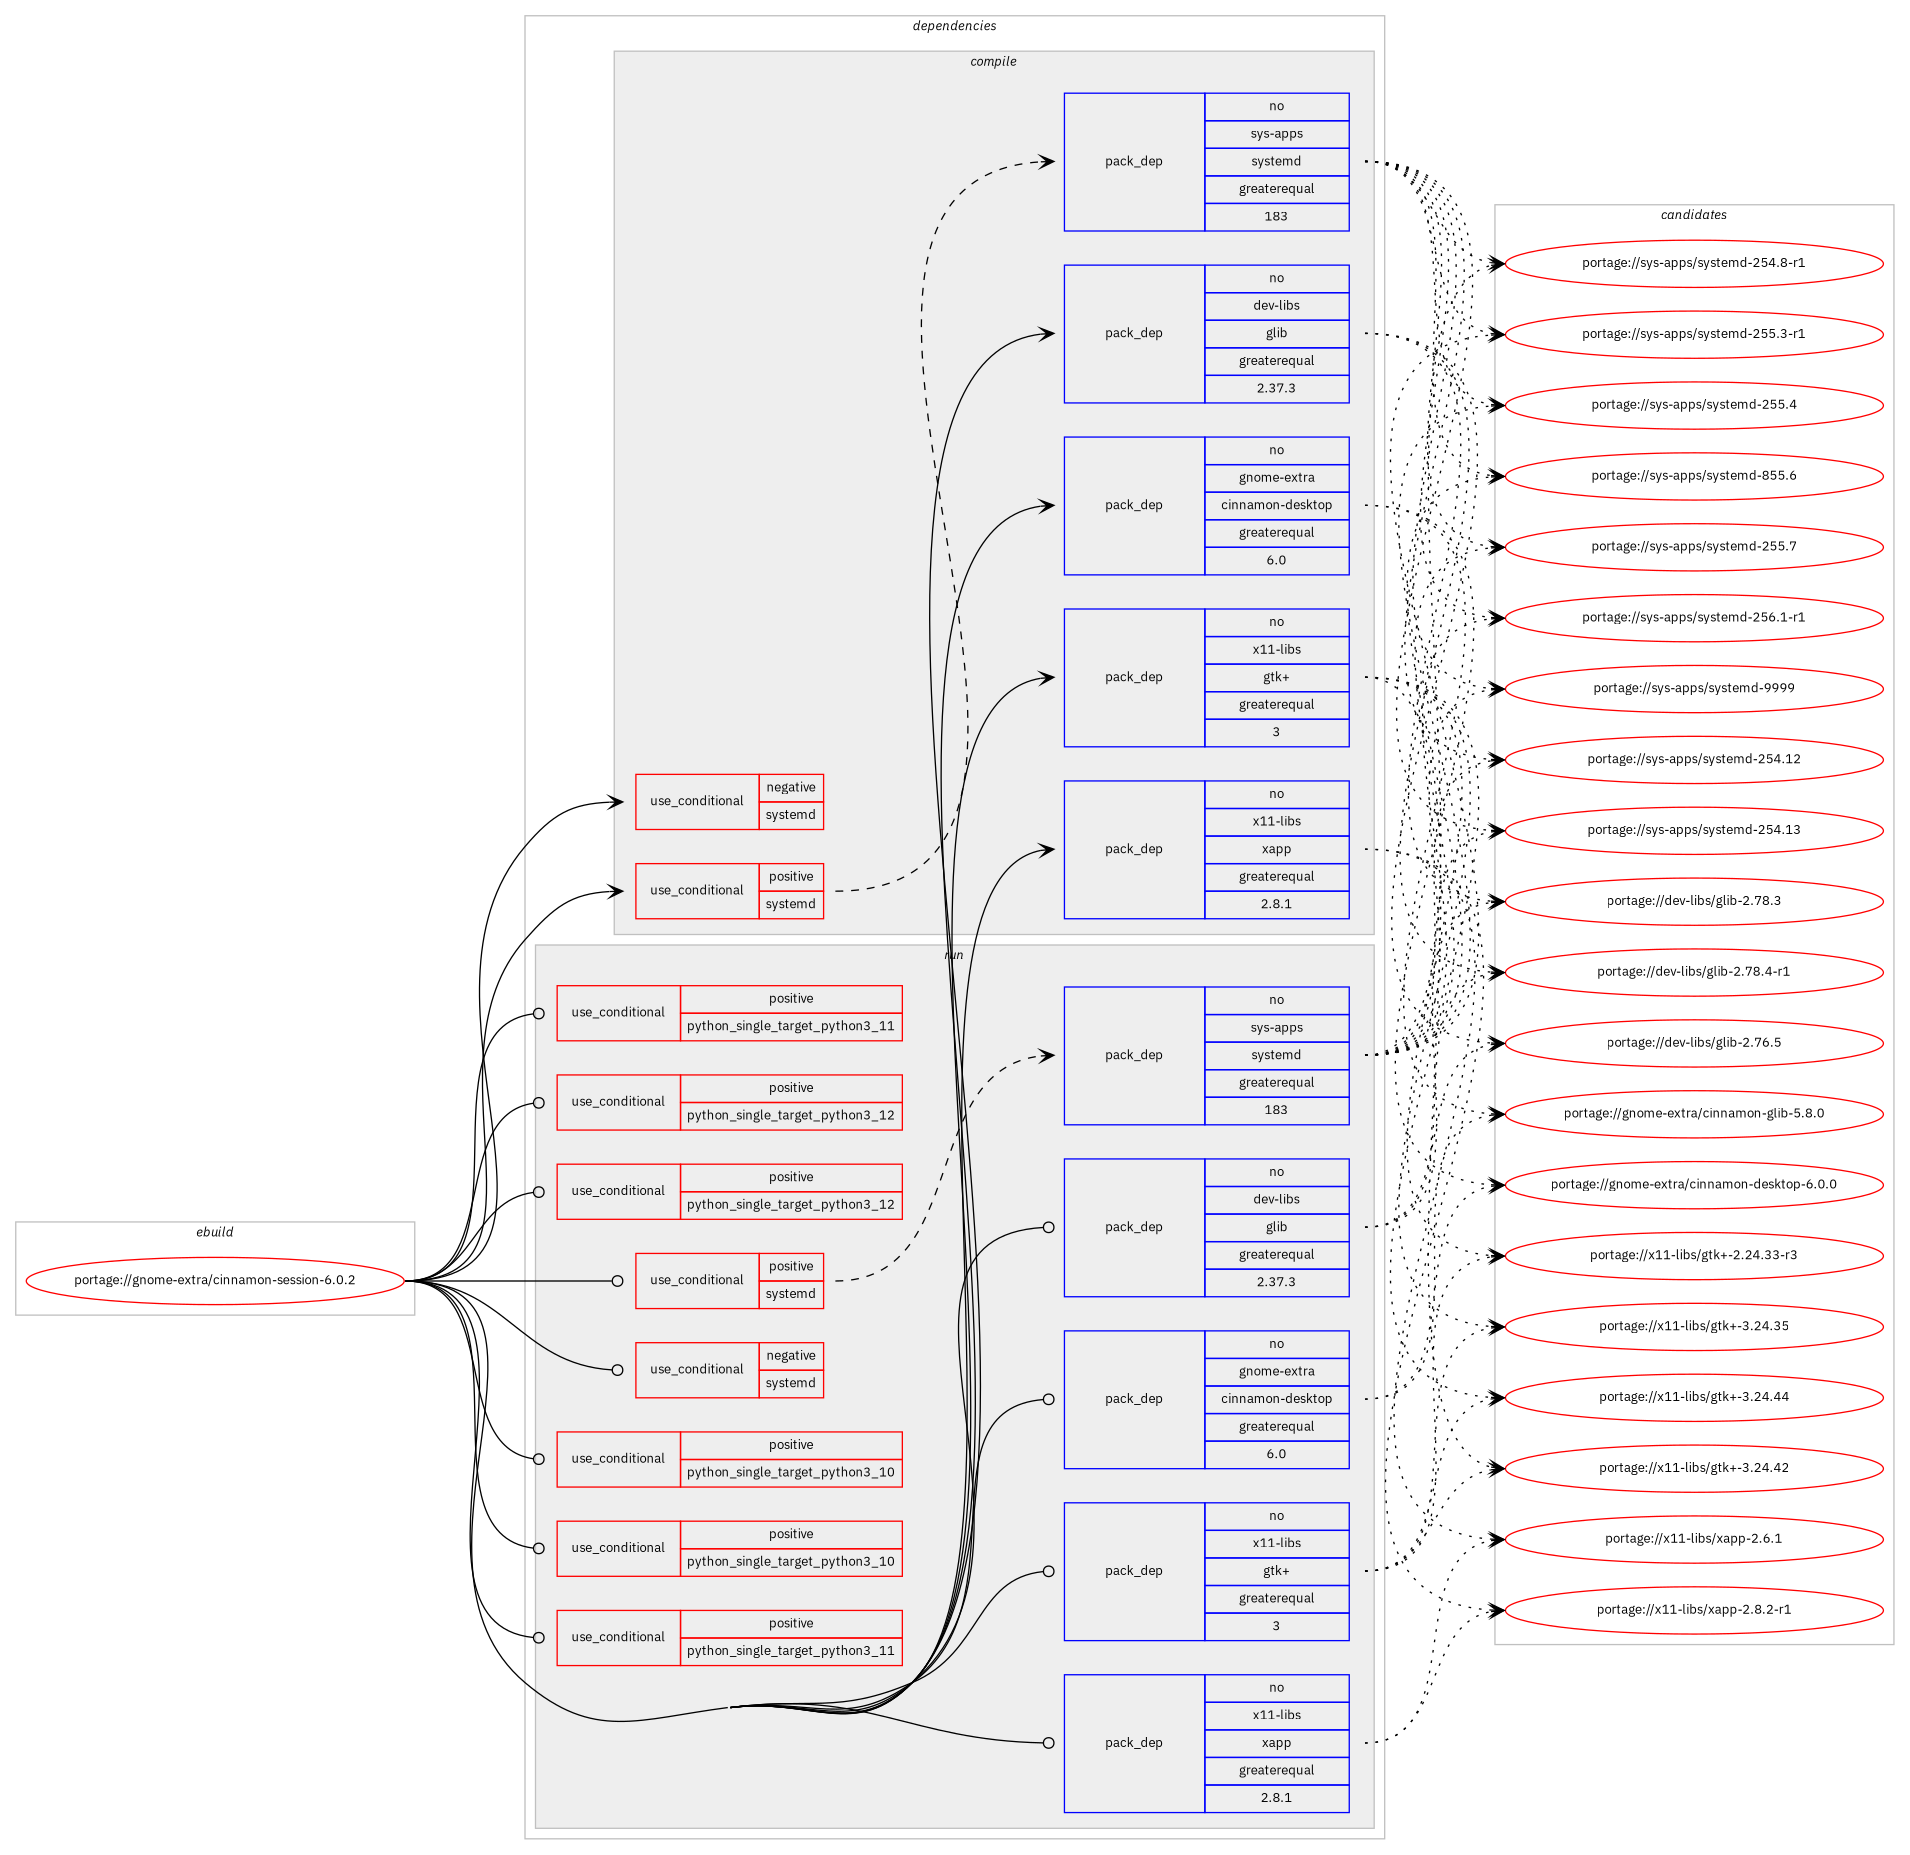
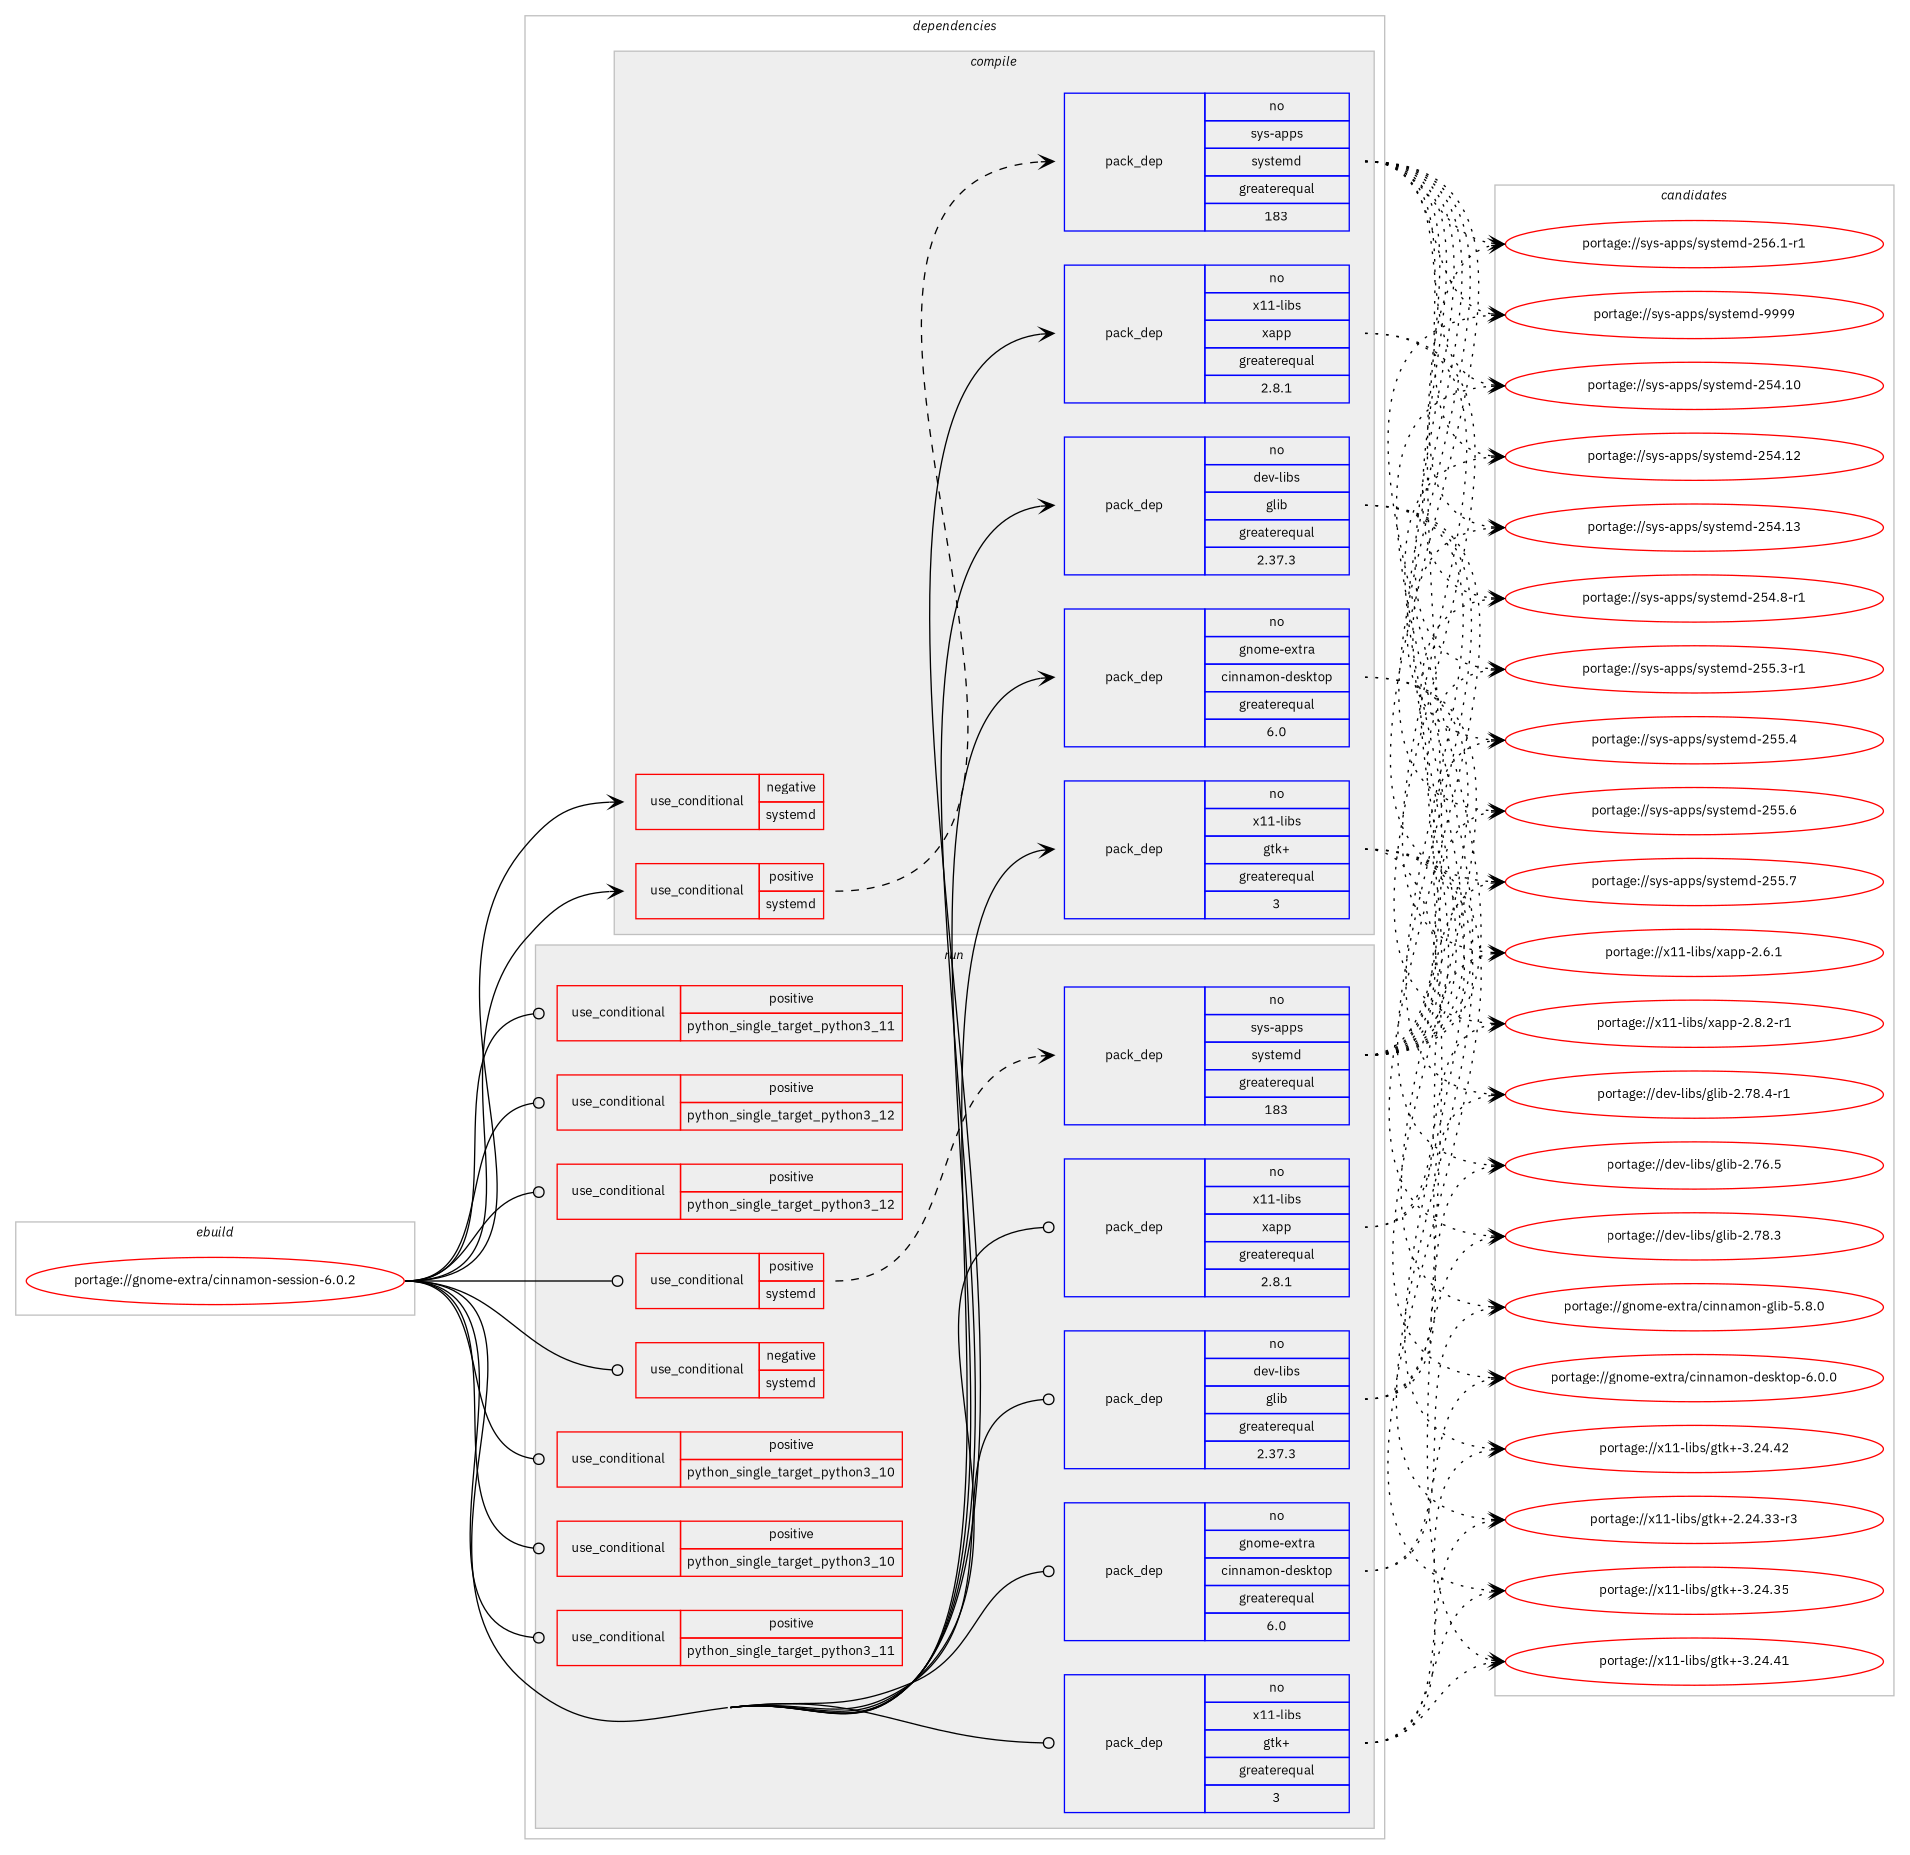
node "portage://sys-apps/systemd-254.10": added
node "portage://sys-apps/systemd-855.6": label "portage://sys-apps/systemd-855.6" -> "portage://sys-apps/systemd-255.6"
node "portage://x11-libs/gtk+-3.24.44": label "portage://x11-libs/gtk+-3.24.44" -> "portage://x11-libs/gtk+-3.24.41"
